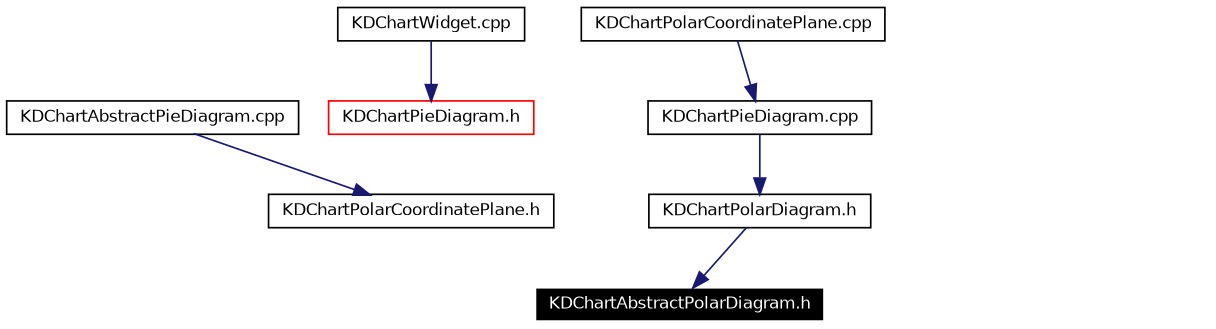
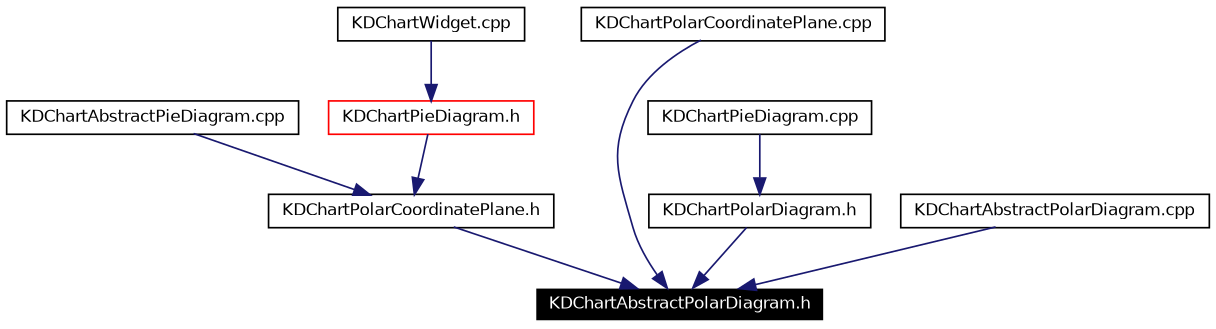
edge "KDChartPolarCoordinatePlane.cpp" -> "KDChartPieDiagram.cpp": now "KDChartPolarCoordinatePlane.cpp" -> "KDChartAbstractPolarDiagram.h"
edge "KDChartPieDiagram.h" -> "KDChartPolarCoordinatePlane.h": added
node "KDChartAbstractPolarDiagram.cpp": added
edge "KDChartPolarCoordinatePlane.h" -> "KDChartAbstractPolarDiagram.h": added
